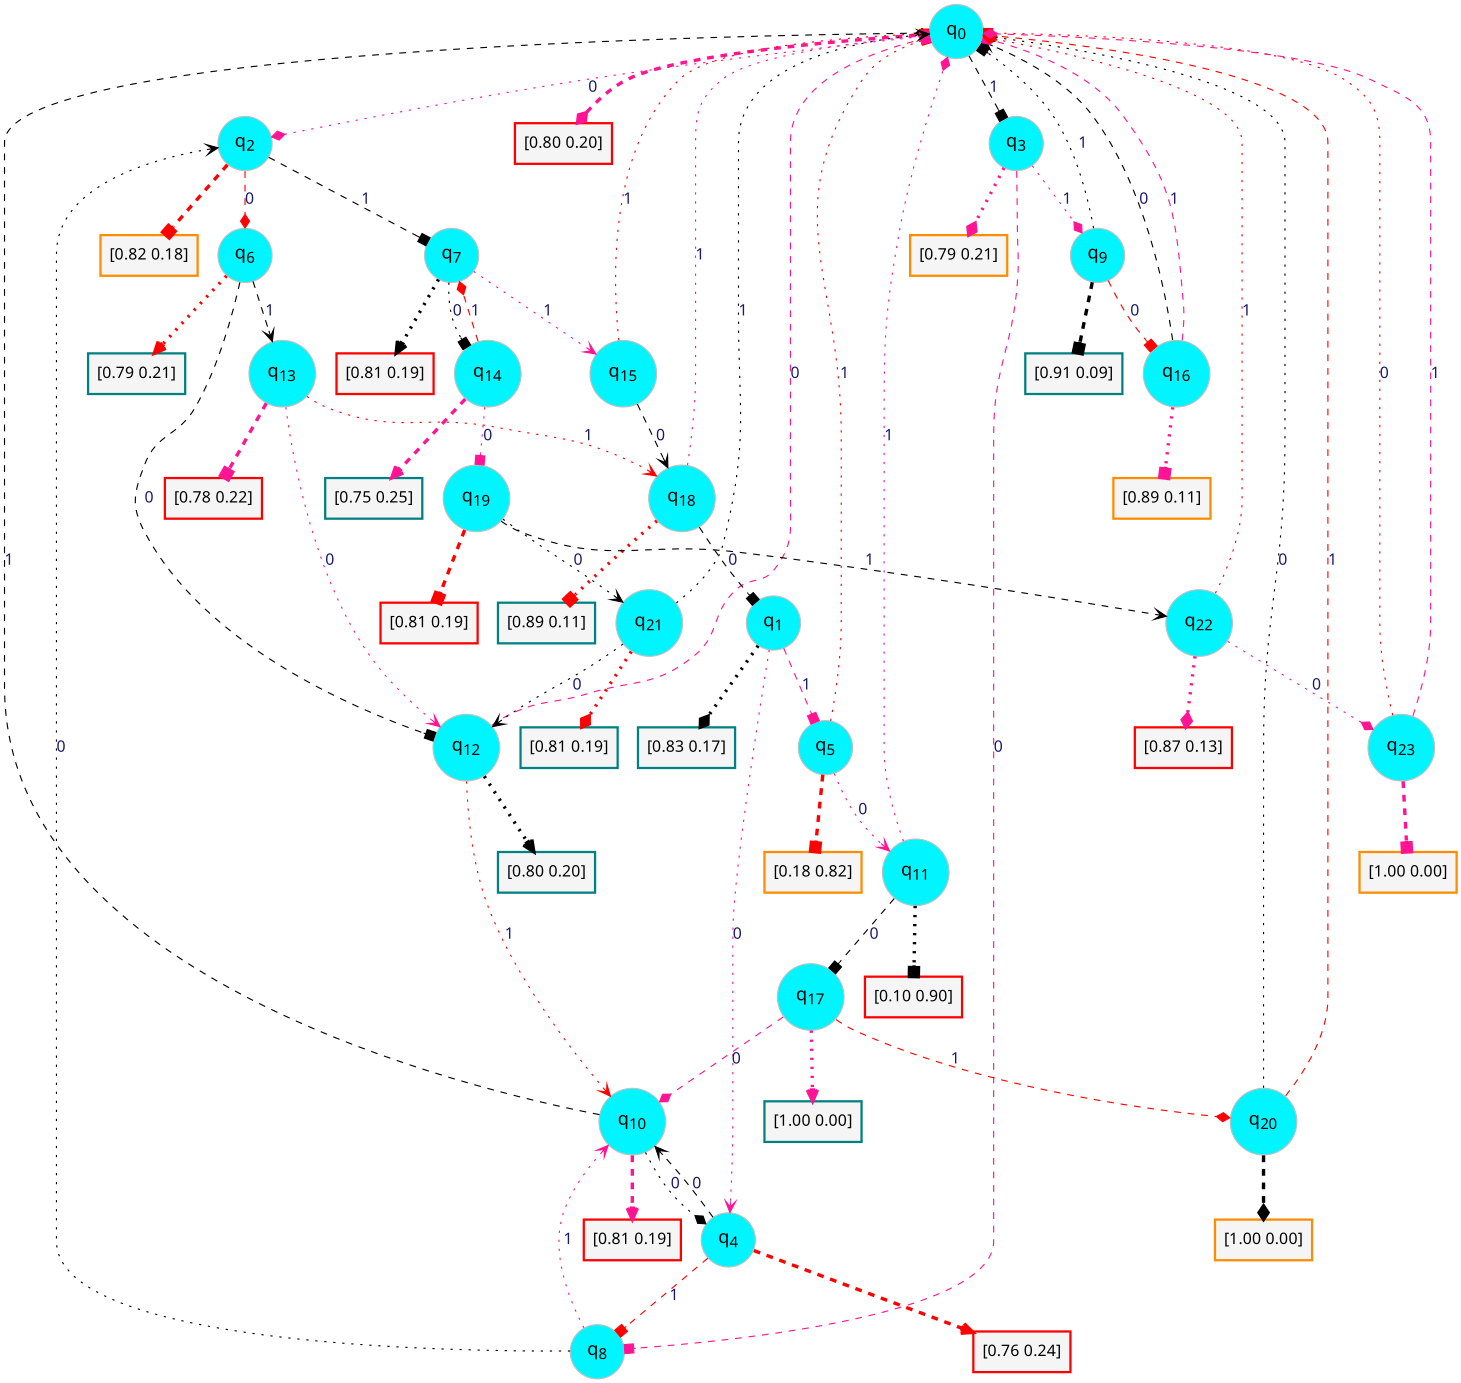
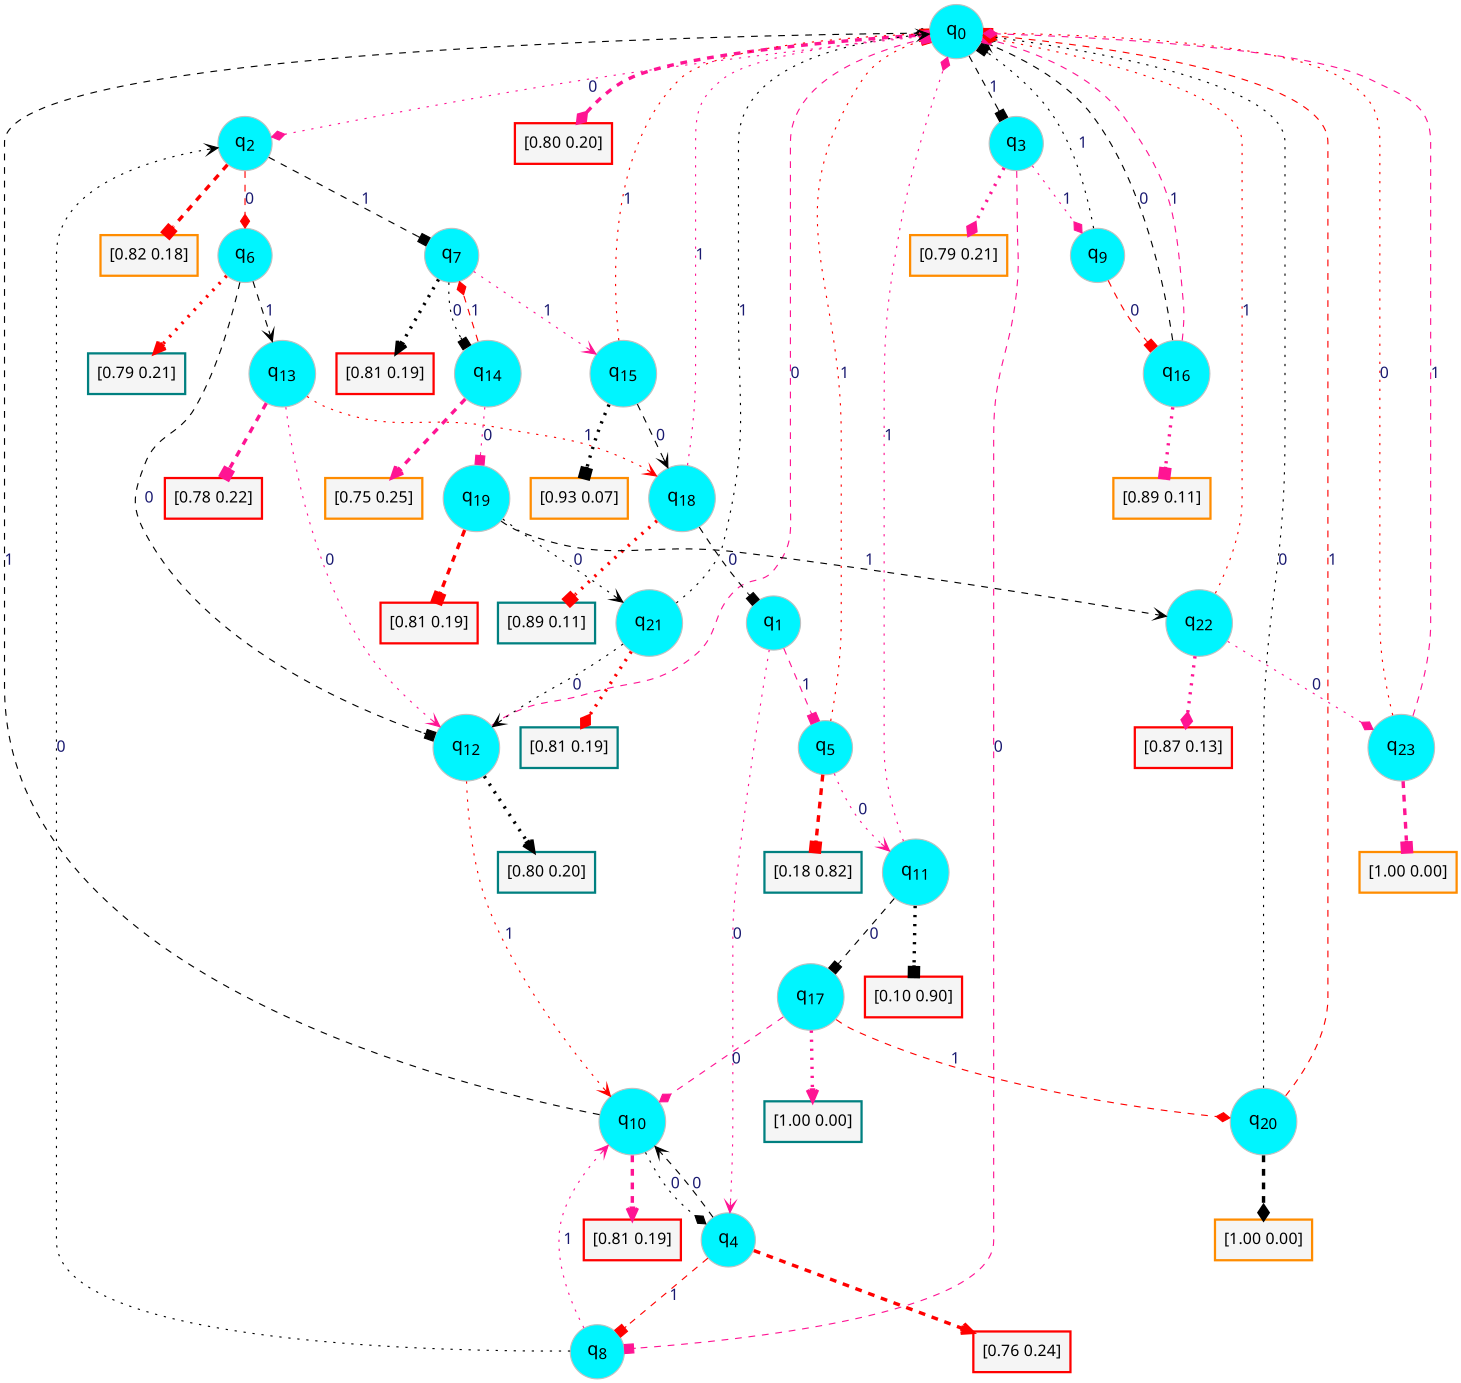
node "[0.91 0.09]": removed
node "[0.75 0.25]": color teal -> darkorange
node "[0.93 0.07]": added
node "[0.83 0.17]": removed
node "[0.18 0.82]": color darkorange -> teal
